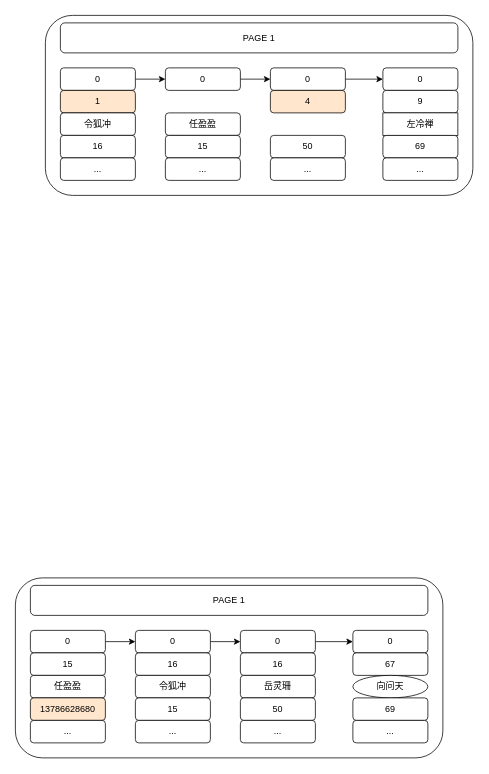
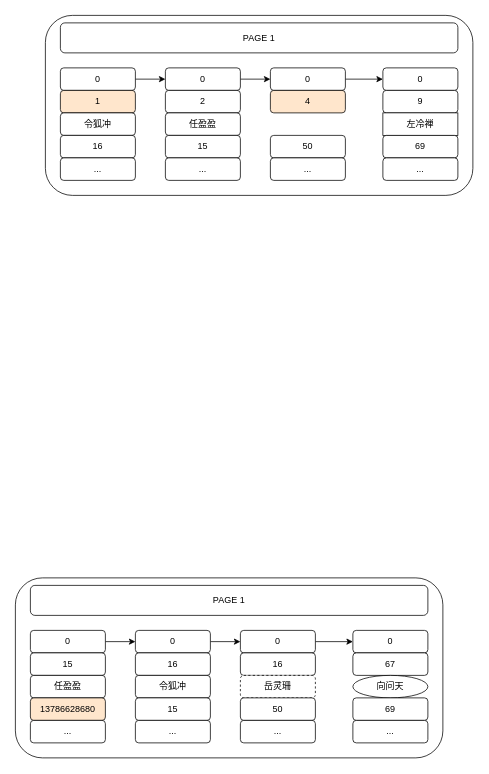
node "2": added
node "岳灵珊": style solid -> dashed
